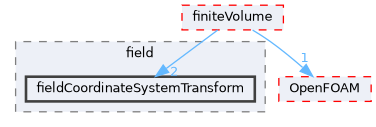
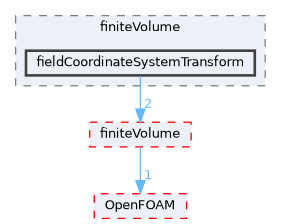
edge "finiteVolume" -> "fieldCoordinateSystemTransform": reversed
cluster "field": label "field" -> "finiteVolume"
